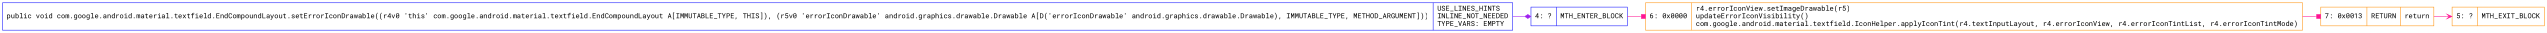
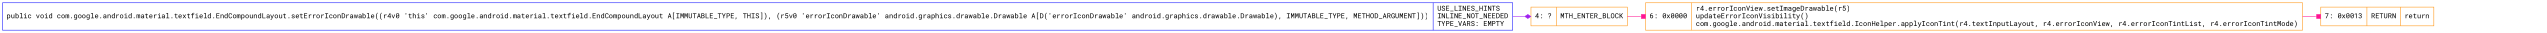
node "4: ?": color blue -> darkorange
node "5: ?": removed
